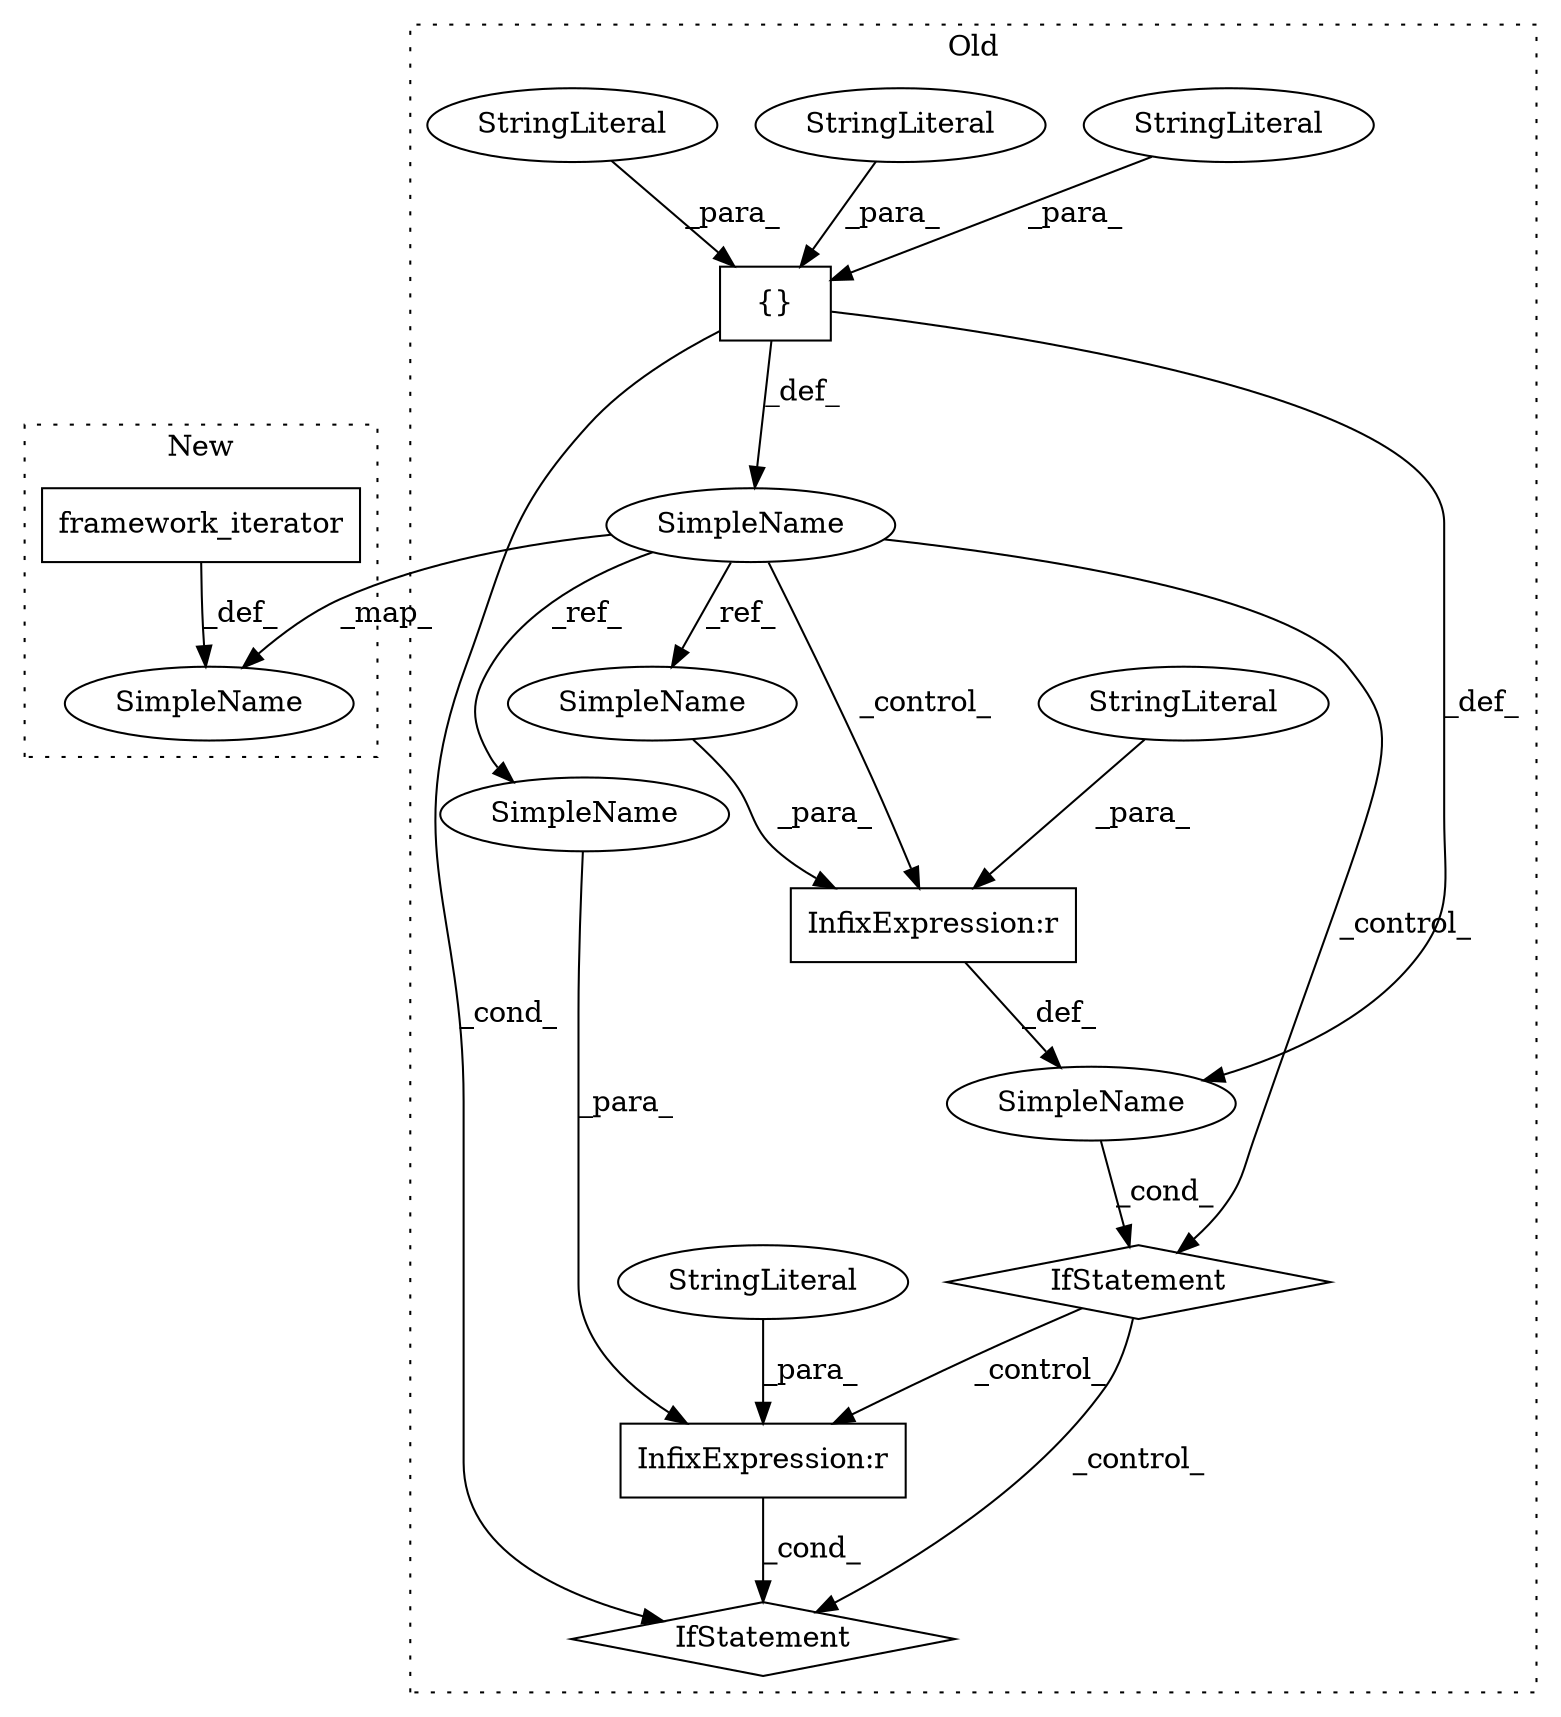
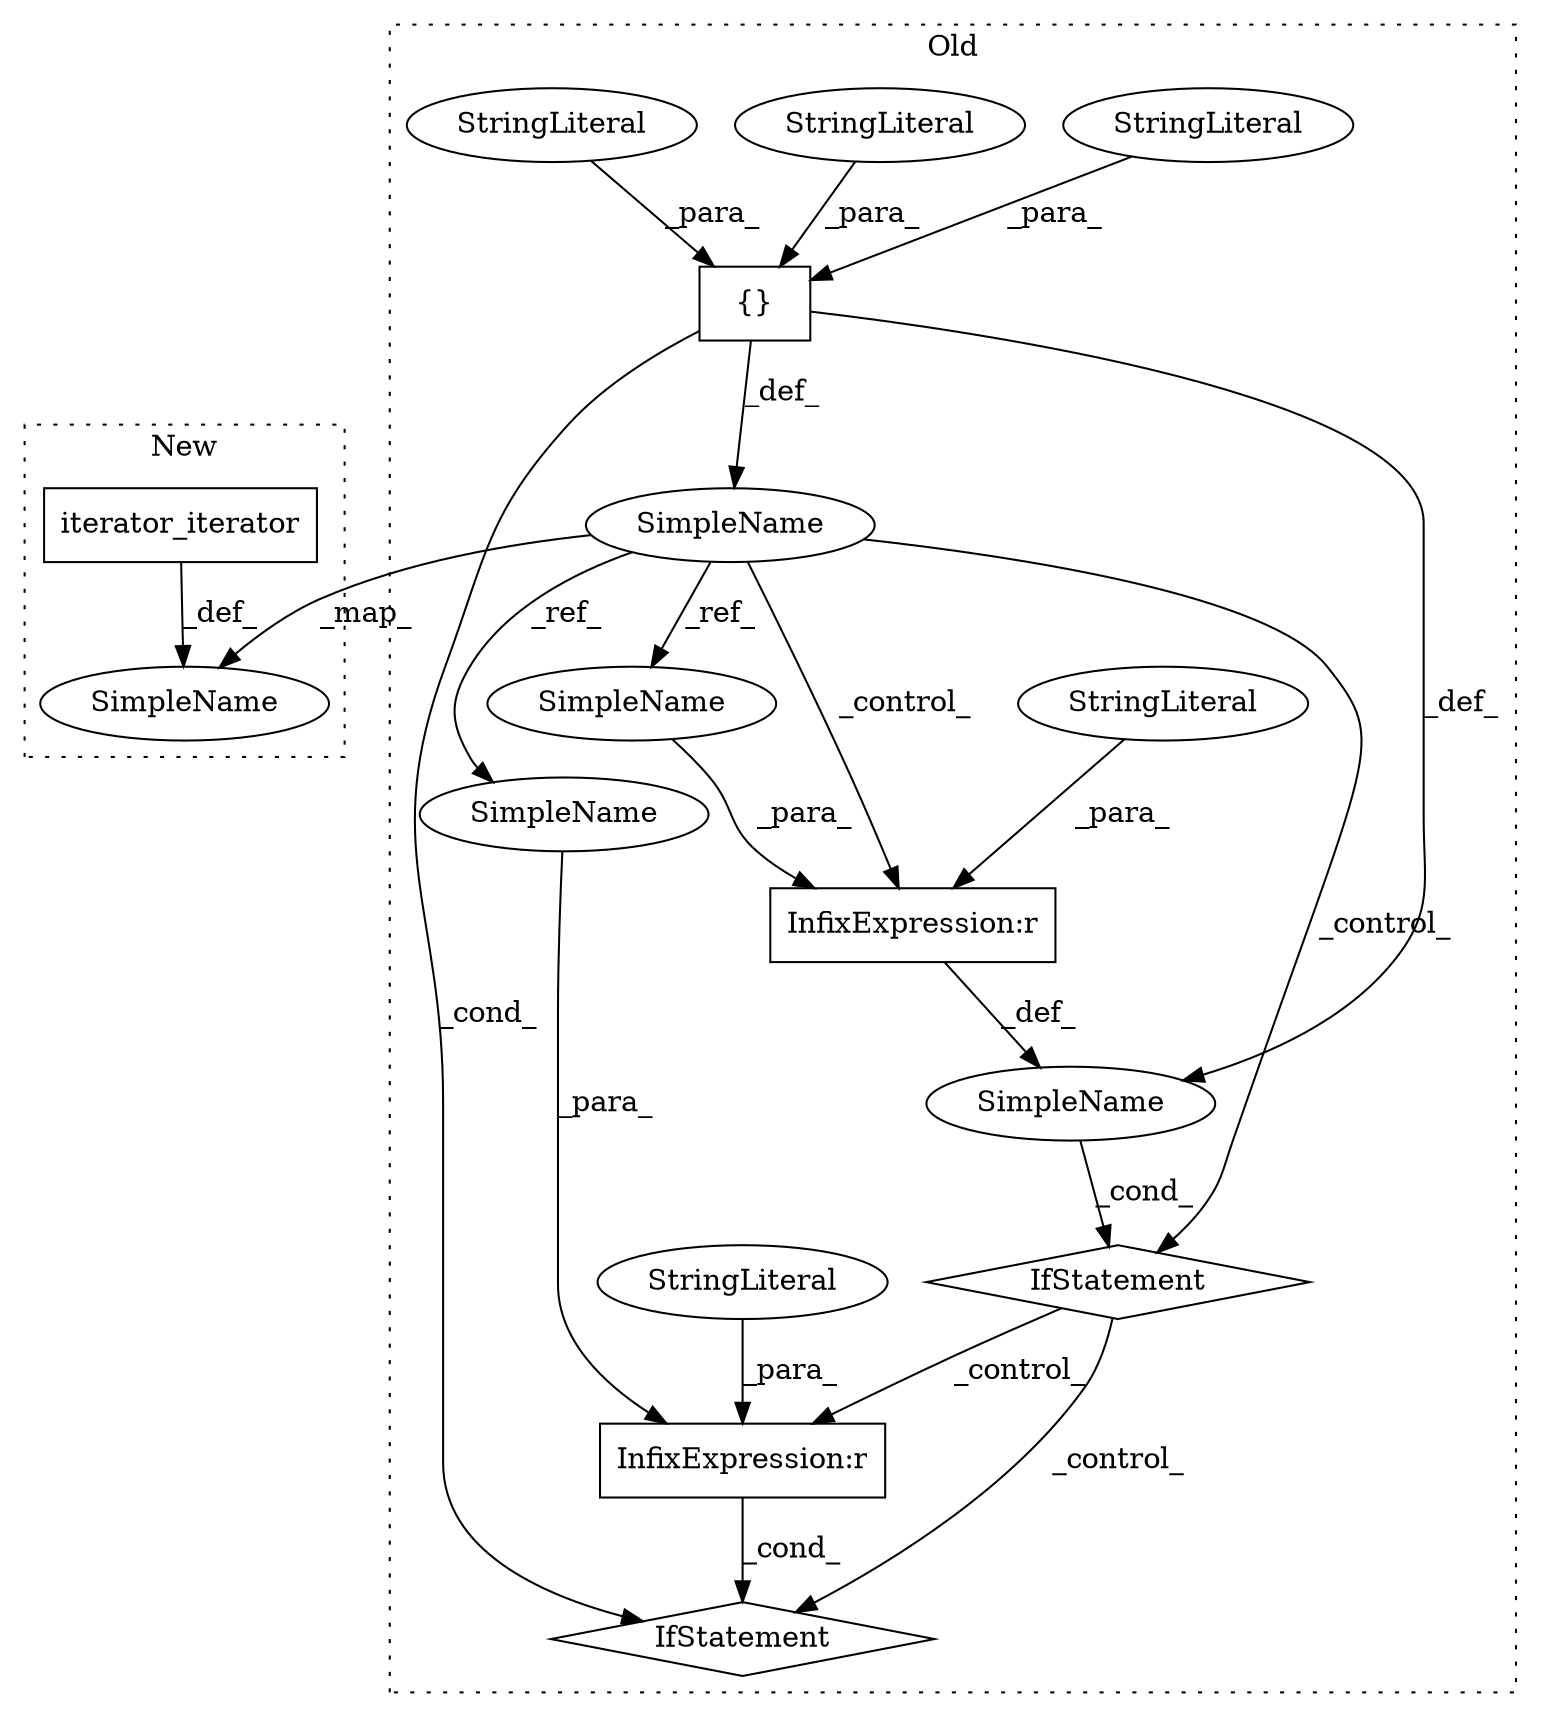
node "framework_iterator": label "framework_iterator" -> "iterator_iterator"
